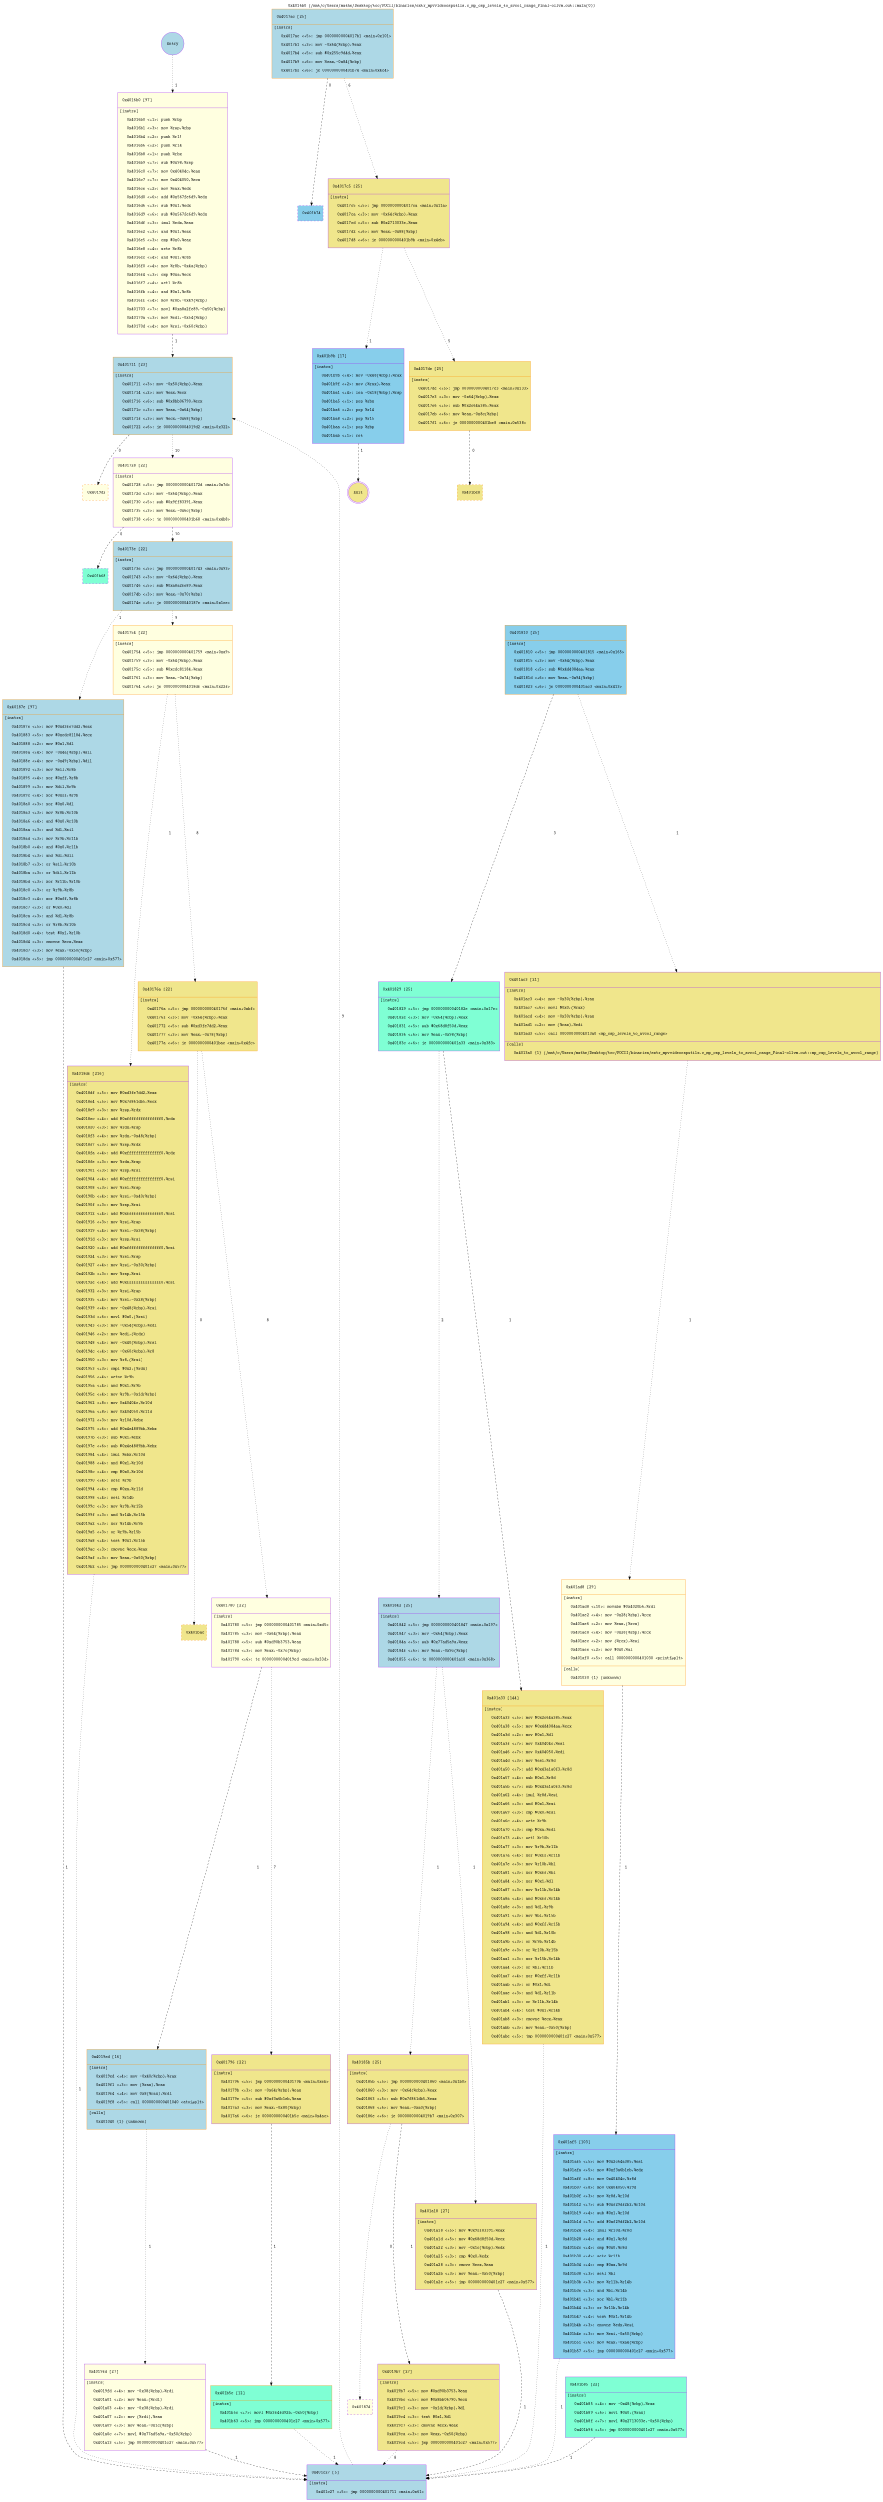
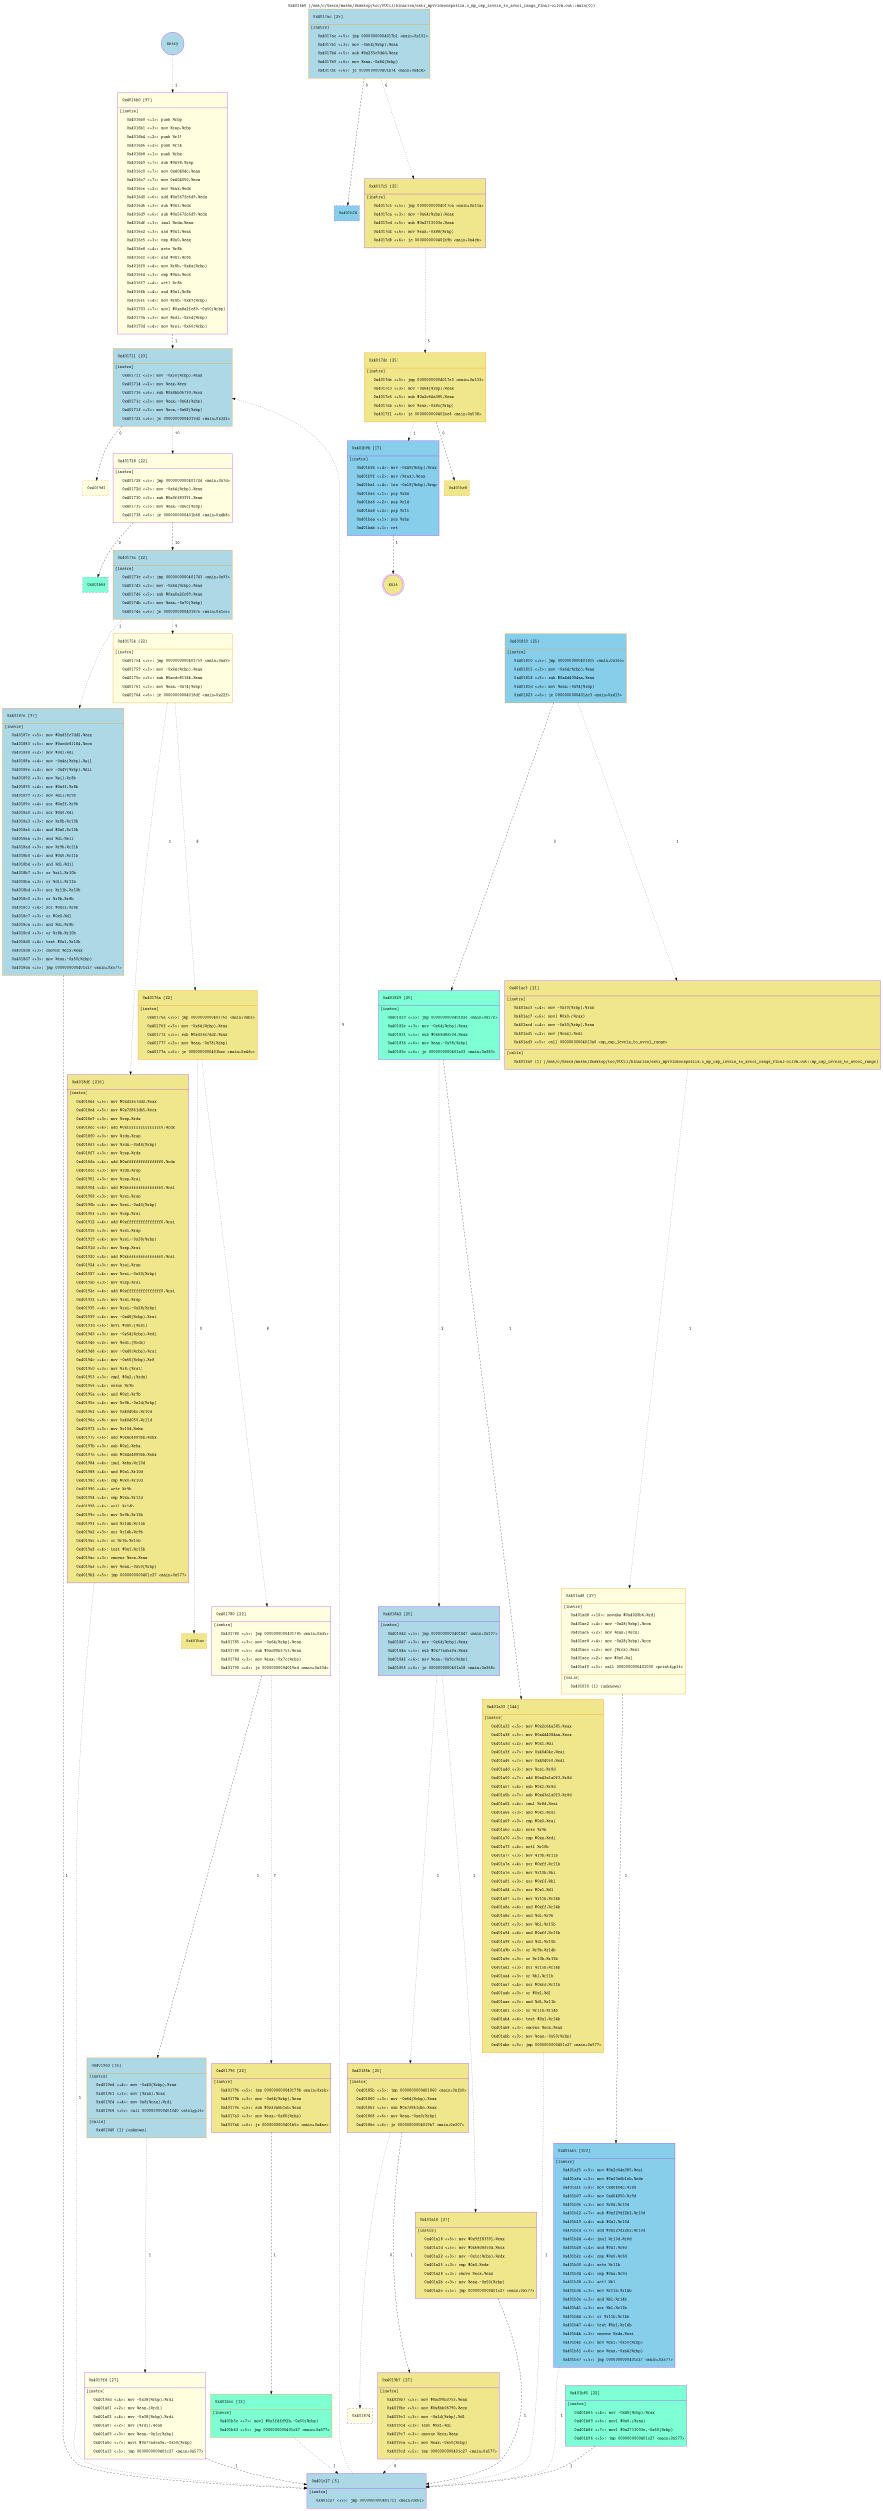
edge "0x4017c5 [25]" -> "0x401b9b [17]": now "0x4017de [25]" -> "0x401b9b [17]"
